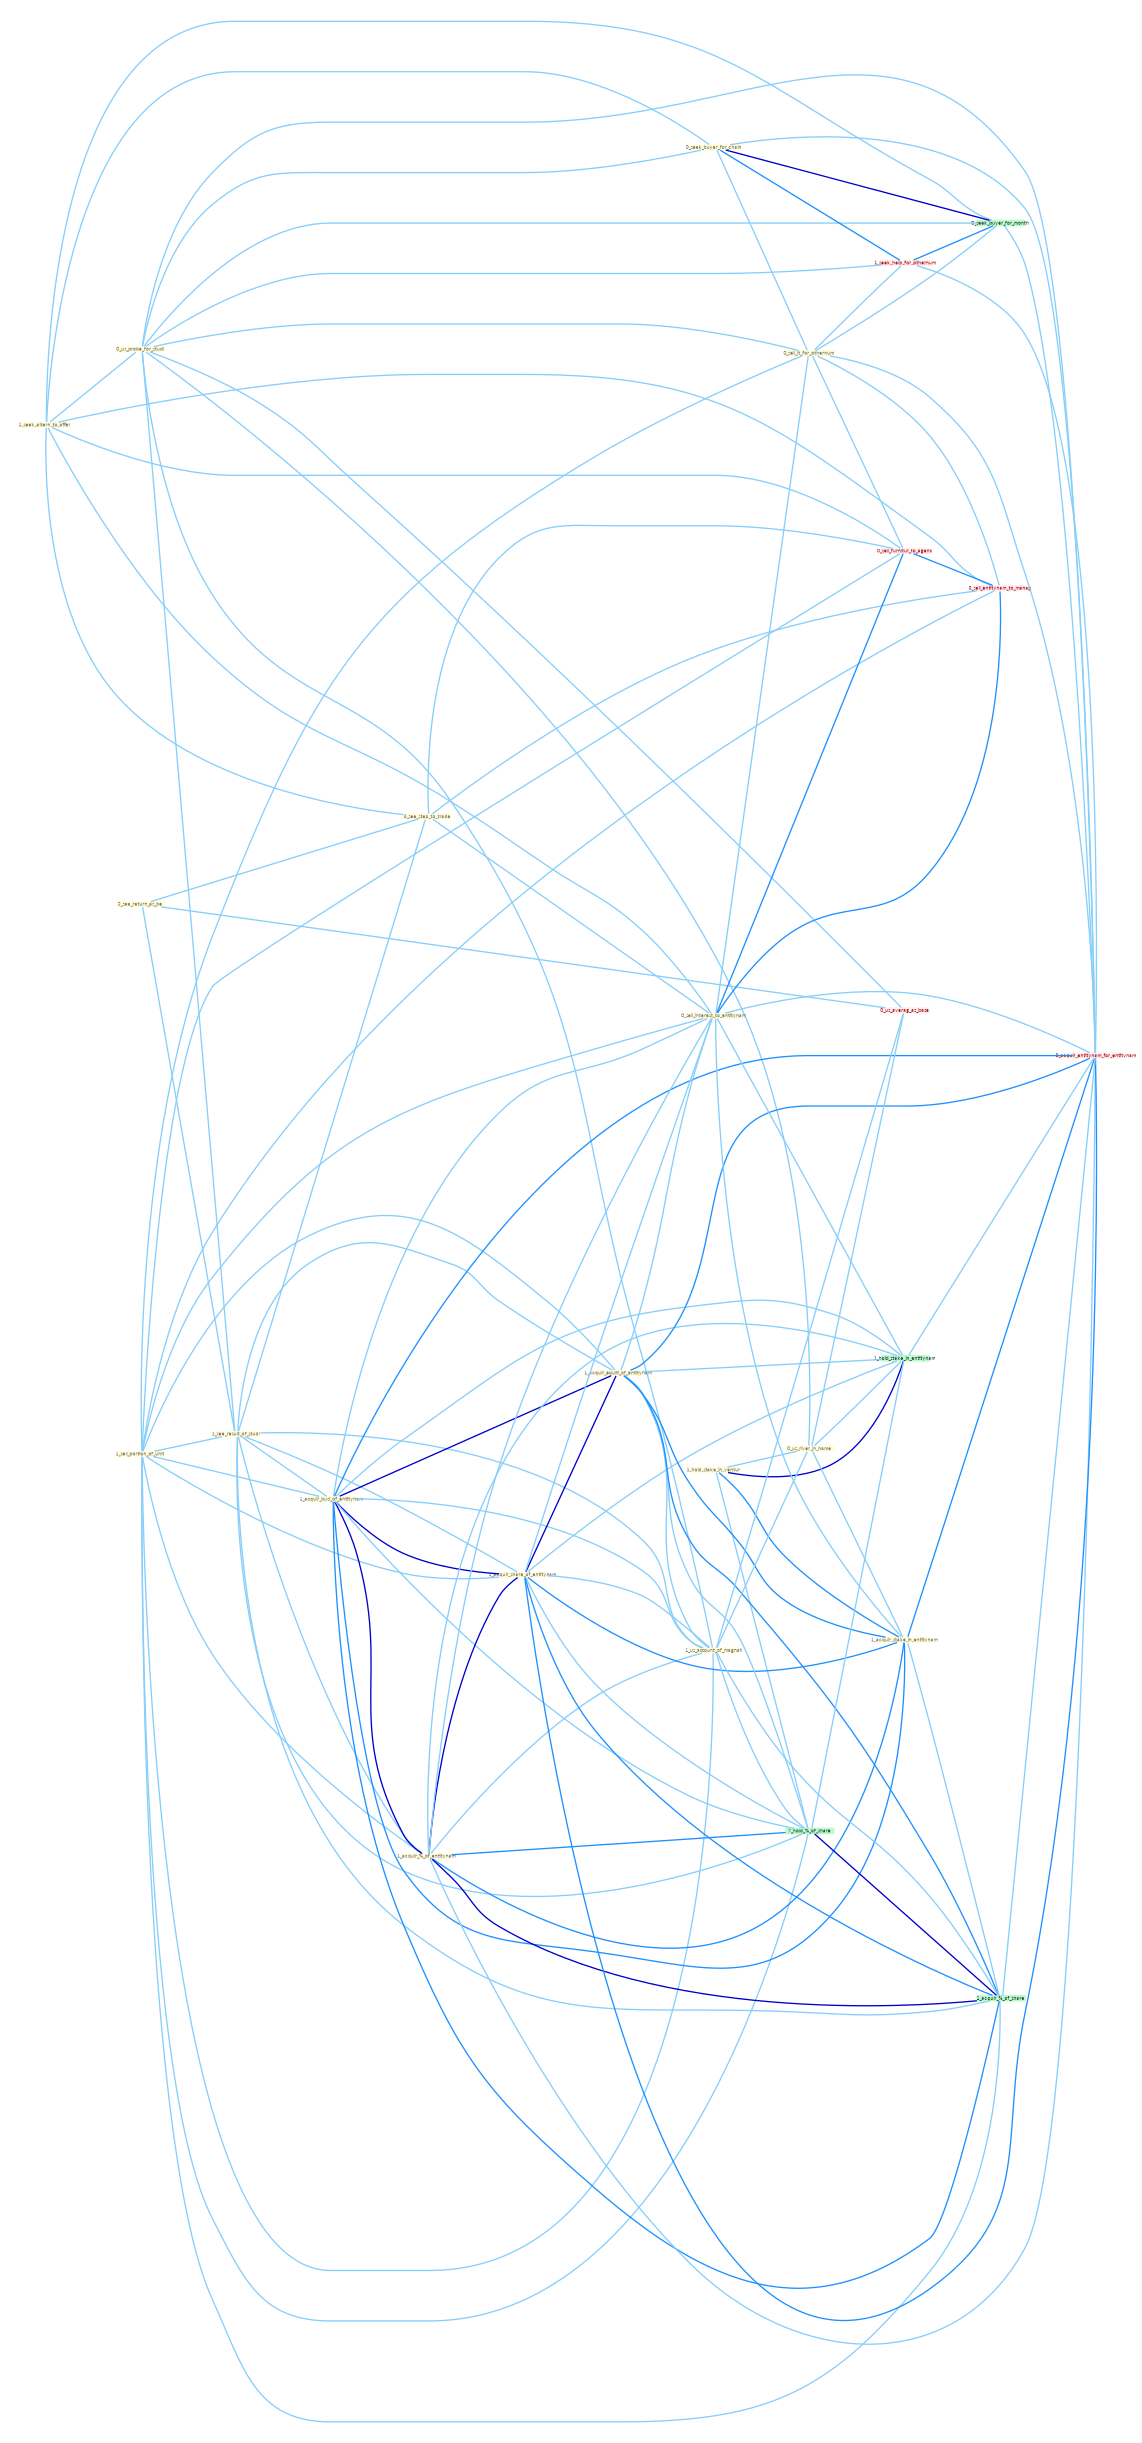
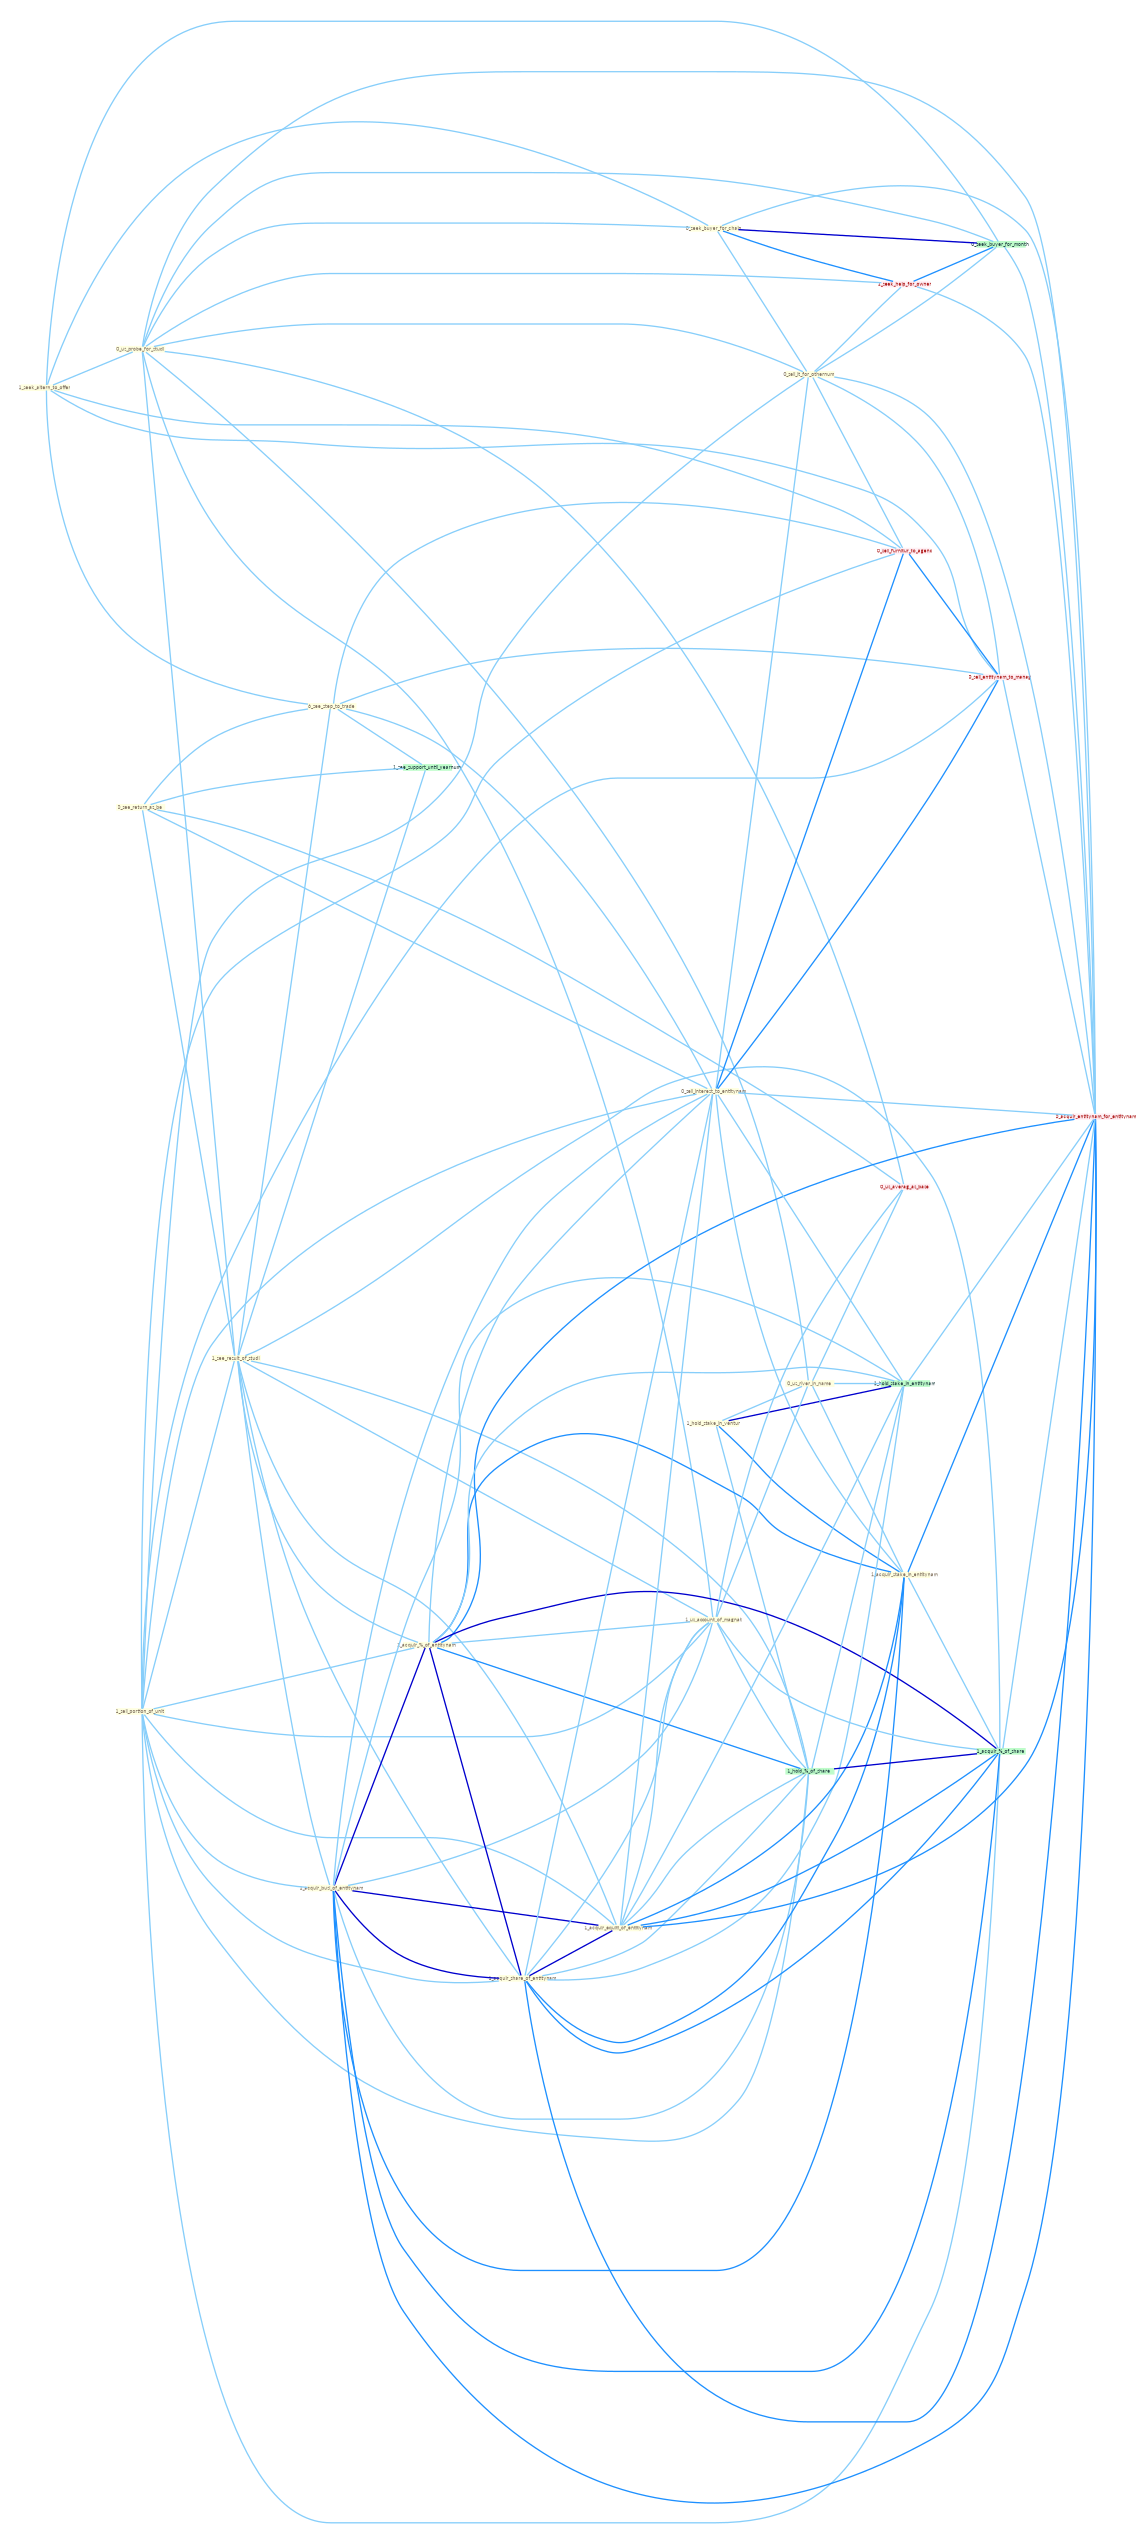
node "1_seek_help_for_othernum": label "1_seek_help_for_othernum" -> "1_seek_help_for_owner"
edge "1_seek_altern_to_offer" -- "0_sell_interest_to_entitynam": now "0_see_return_as_be" -- "0_sell_interest_to_entitynam"
node "1_see_support_until_yearnum": added
edge "0_sell_entitynam_to_manag" -- "0_acquir_entitynam_for_entitynam": added
node "7_hold_%_of_share": label "7_hold_%_of_share" -> "1_hold_%_of_share"
edge "0_acquir_entitynam_for_entitynam" -- "1_acquir_%_of_entitynam": color #87cefa -> #1e90ff
